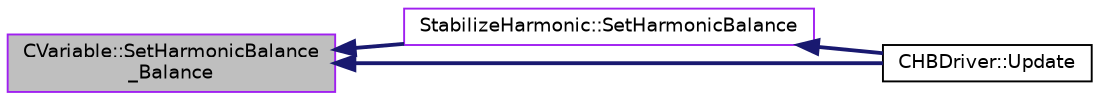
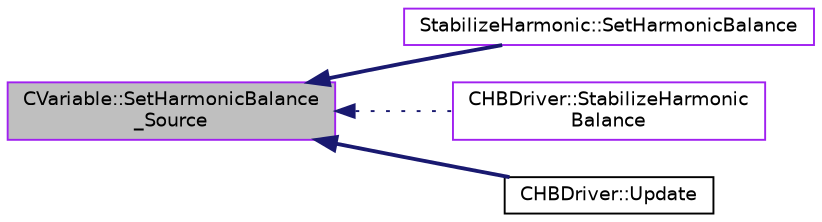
edge "CHBDriver::Update" -> "StabilizeHarmonic::SetHarmonicBalance": removed
node "CVariable::SetHarmonicBalance _Balance": label "CVariable::SetHarmonicBalance _Balance" -> "CVariable::SetHarmonicBalance _Source"
node "CHBDriver::StabilizeHarmonic Balance": added
